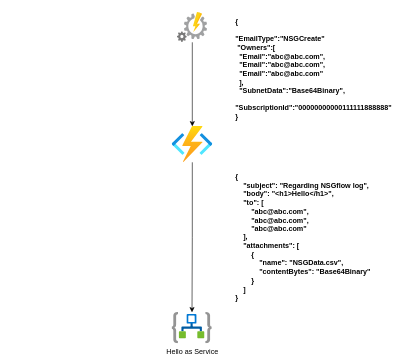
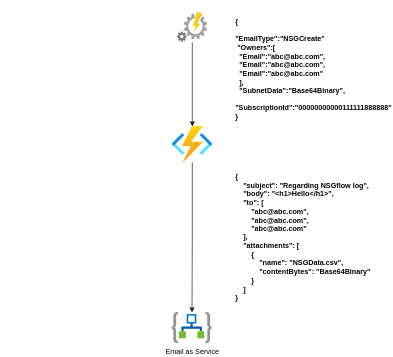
node "Hello as Service": label "Hello as Service" -> "Email as Service"
